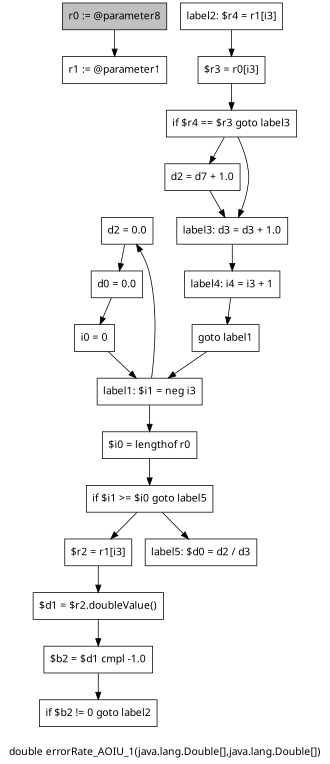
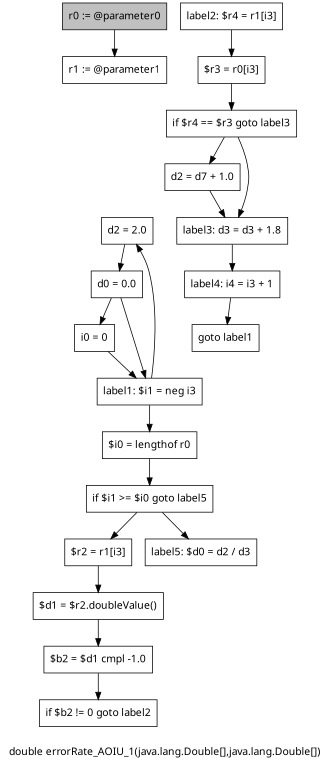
node "r0 := @parameter8": label "r0 := @parameter8" -> "r0 := @parameter0"
node "d2 = 0.0": label "d2 = 0.0" -> "d2 = 2.0"
node "label3: d3 = d3 + 1.0": label "label3: d3 = d3 + 1.0" -> "label3: d3 = d3 + 1.8"
edge "goto label1" -> "label1: $i1 = neg i3": now "d0 = 0.0" -> "label1: $i1 = neg i3"
